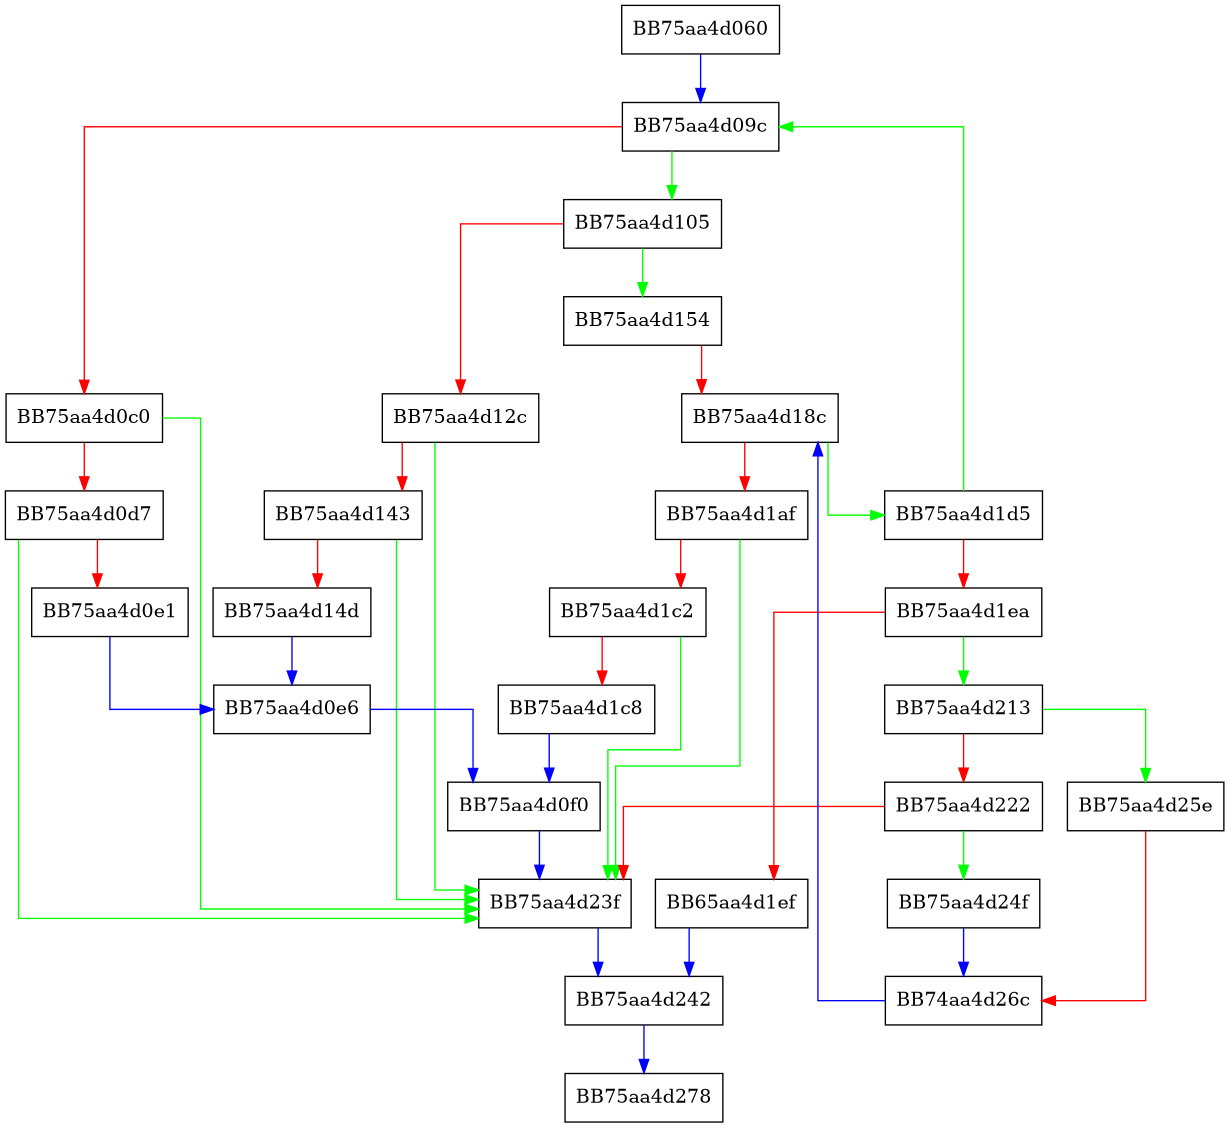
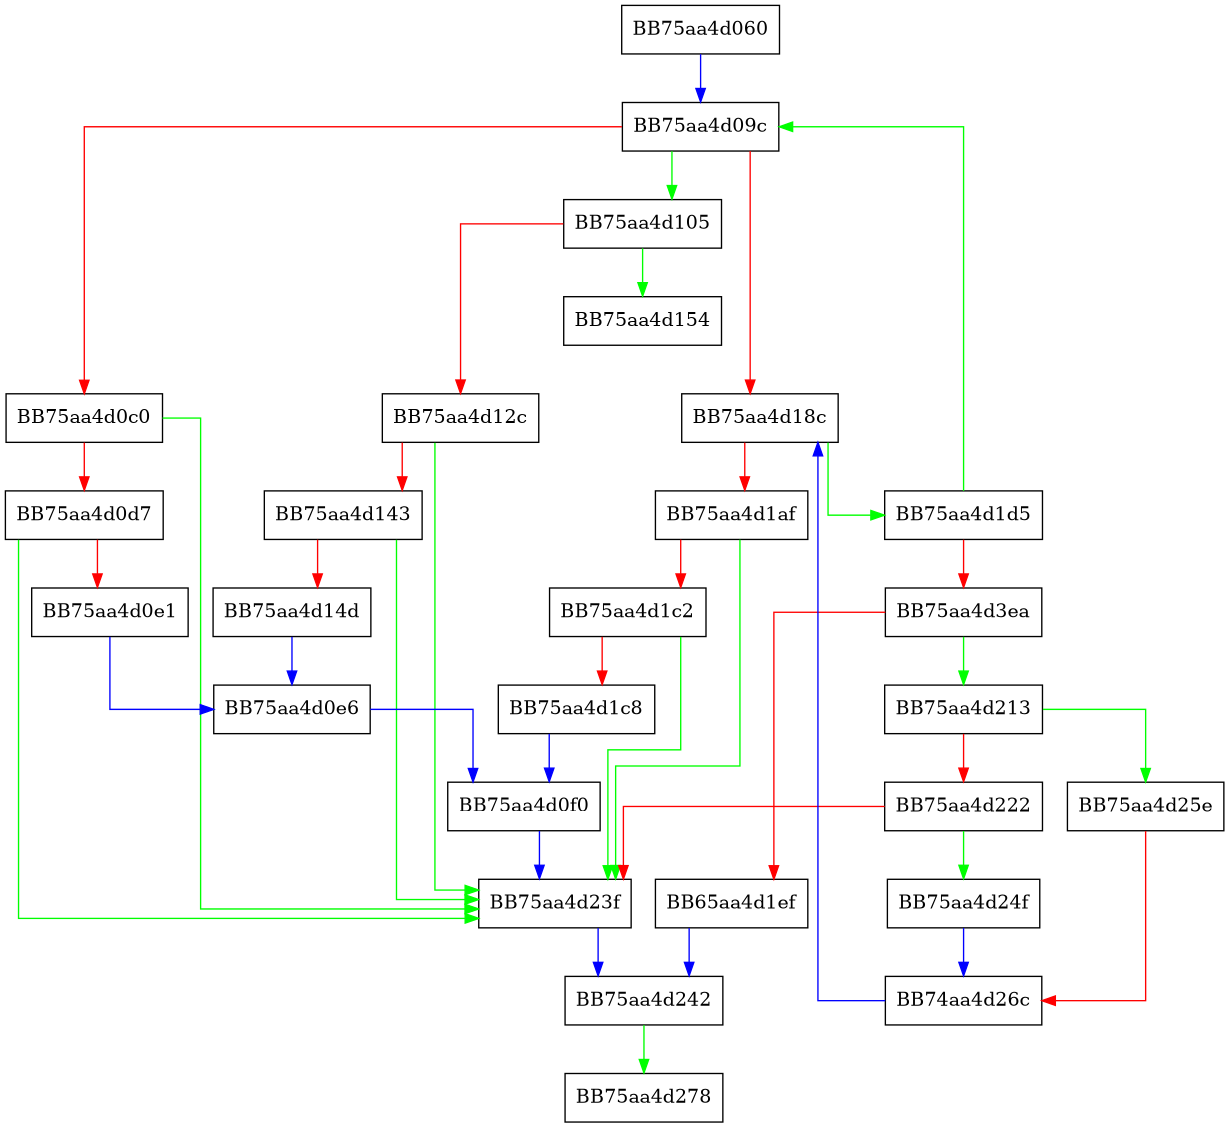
edge "BB75aa4d154" -> "BB75aa4d18c": now "BB75aa4d09c" -> "BB75aa4d18c"
node "BB75aa4d1ea": label "BB75aa4d1ea" -> "BB75aa4d3ea"
edge "BB75aa4d242" -> "BB75aa4d278": color blue -> green
